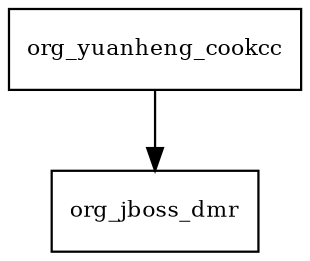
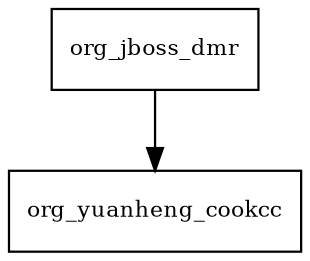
edge "org_yuanheng_cookcc" -> "org_jboss_dmr": reversed
